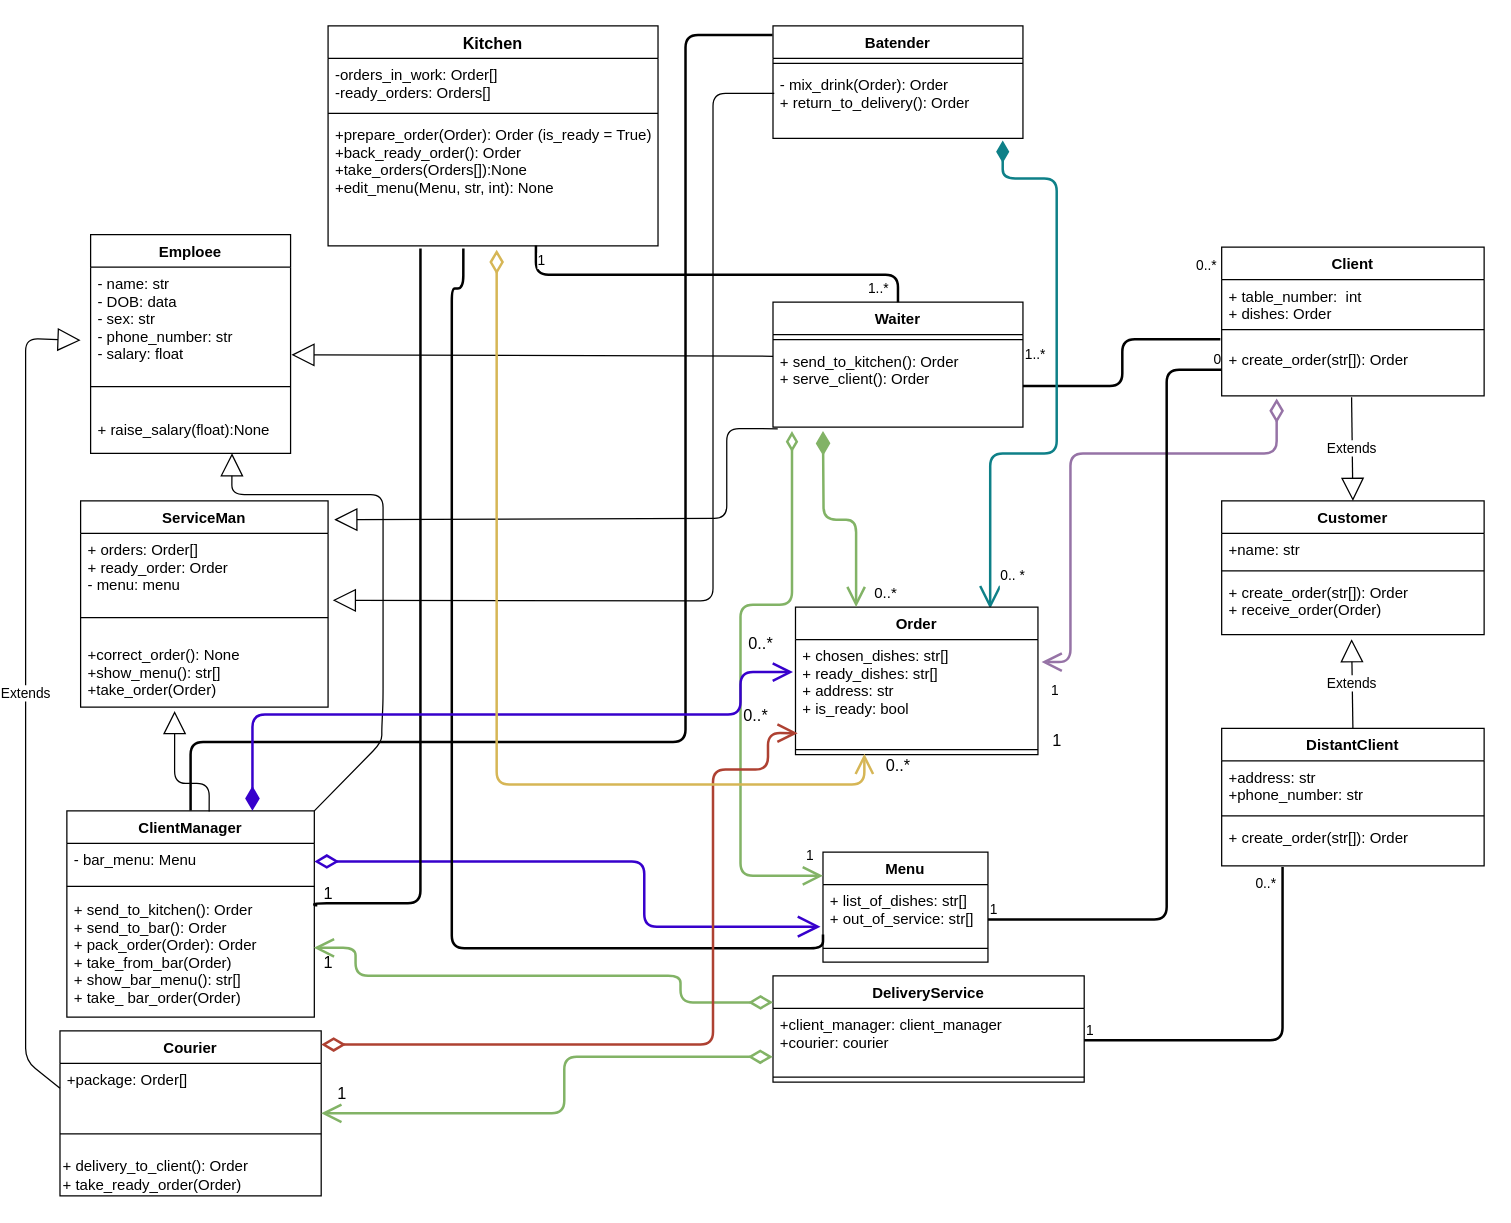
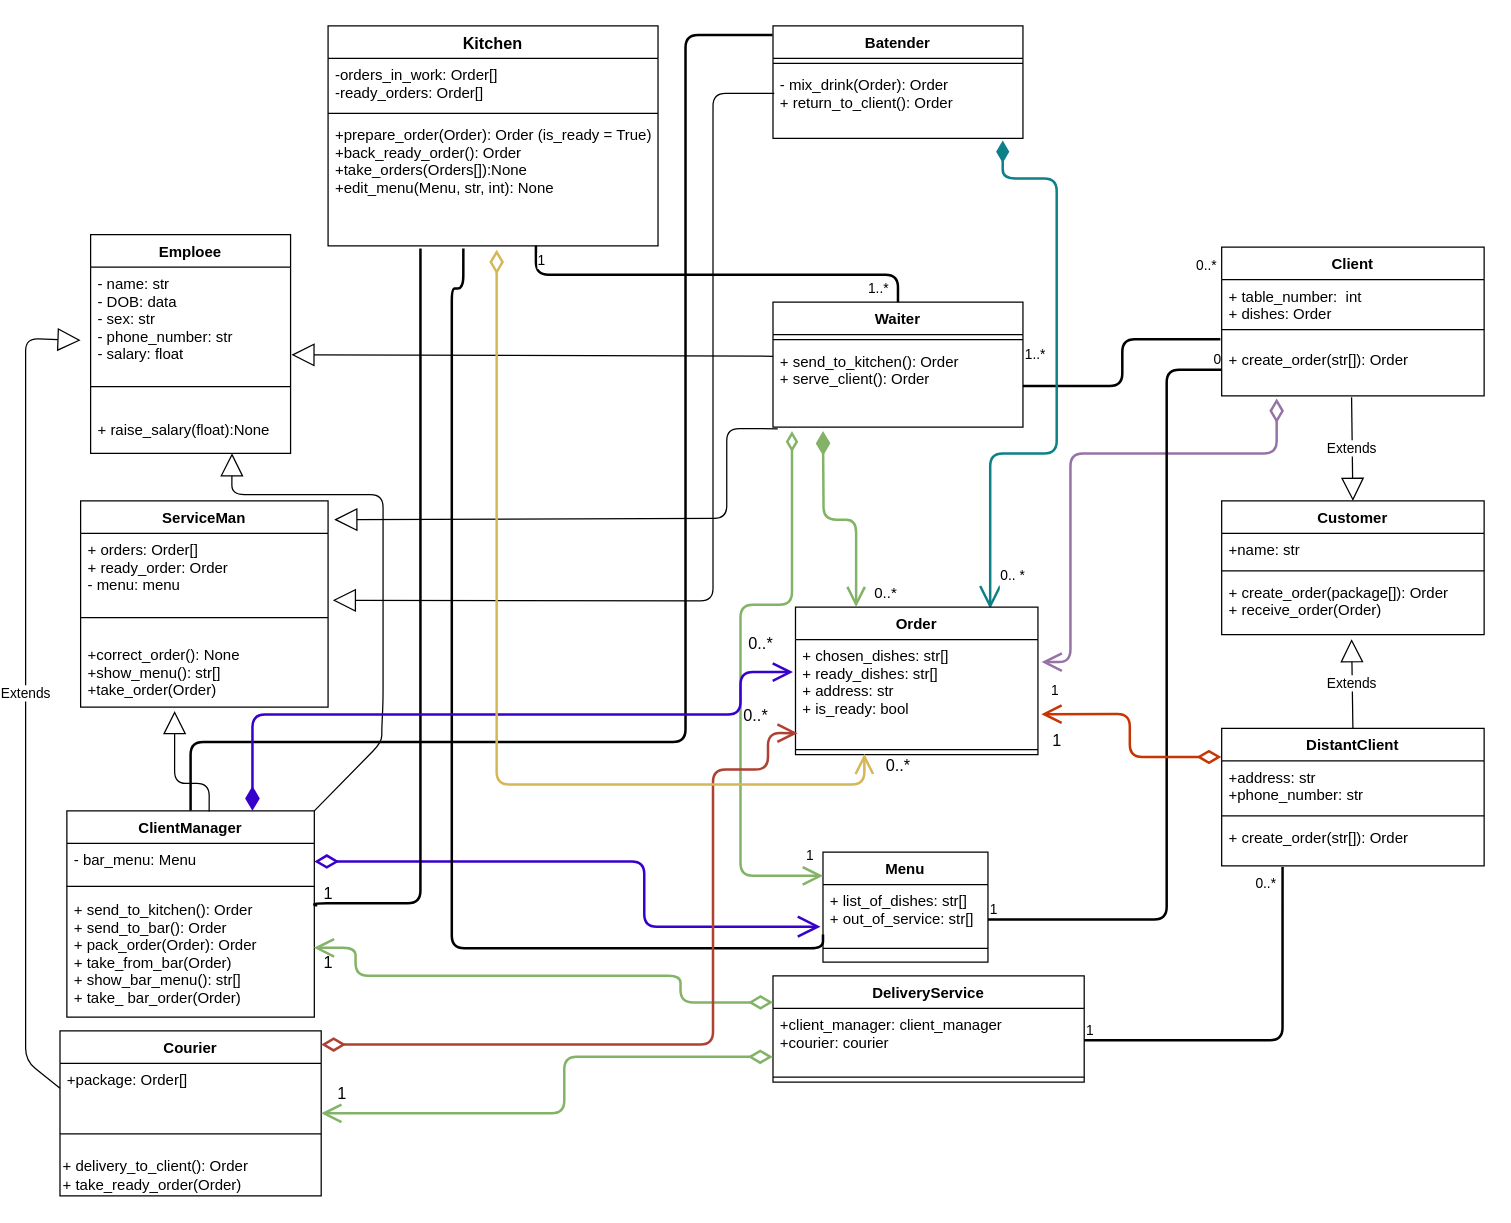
node "-orders_in_work: Order[] -ready_orders: Orders[]": label "-orders_in_work: Order[] -ready_orders: Orders[]" -> "-orders_in_work: Order[] -ready_orders: Order[]"
node "- mix_drink(Order): Order + return_to_delivery(): Order": label "- mix_drink(Order): Order + return_to_delivery(): Order" -> "- mix_drink(Order): Order + return_to_client(): Order"
node "+ create_order(str[]): Order + receive_order(Order)": label "+ create_order(str[]): Order + receive_order(Order)" -> "+ create_order(package[]): Order + receive_order(Order)"
edge "+ chosen_dishes: str[] + ready_dishes: str[] + address: str + is_ready: bool" -- "DistantClient": added
